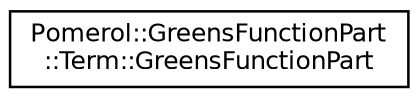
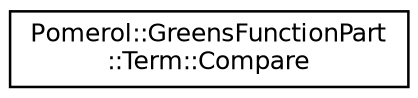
node "Pomerol::GreensFunctionPart ::Term::GreensFunctionPart": label "Pomerol::GreensFunctionPart ::Term::GreensFunctionPart" -> "Pomerol::GreensFunctionPart ::Term::Compare"
